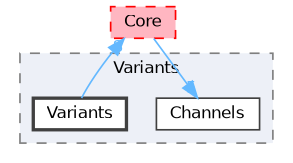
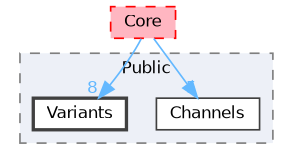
cluster "Variants": label "Variants" -> "Public"
edge "Variants" -> "Core": reversed
